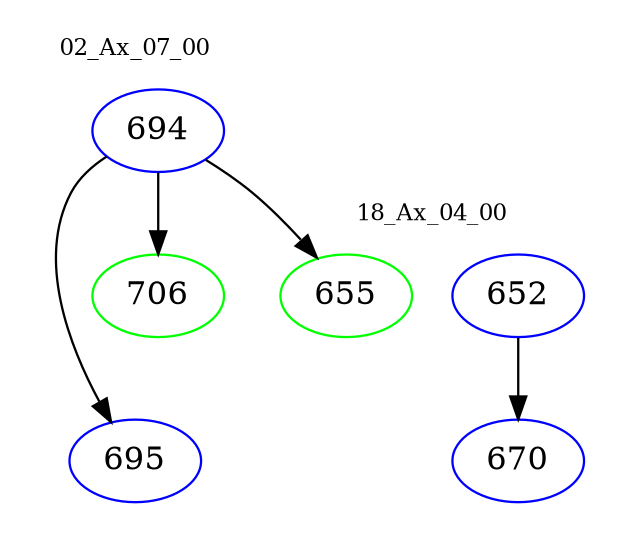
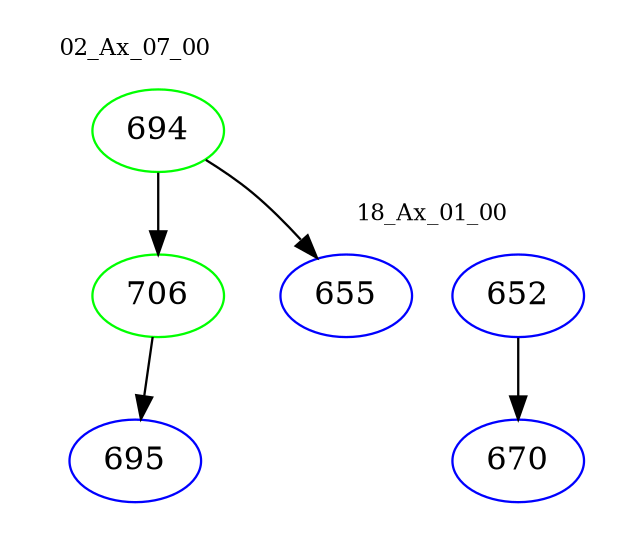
node "694": color blue -> green
cluster "18_Ax_04_00": label "18_Ax_04_00" -> "18_Ax_01_00"
edge "694" -> "695": now "706" -> "695"
node "655": color green -> blue
